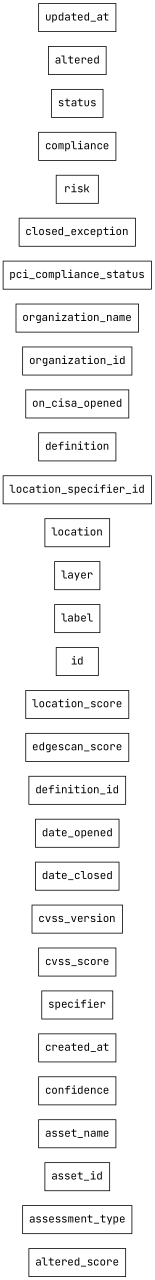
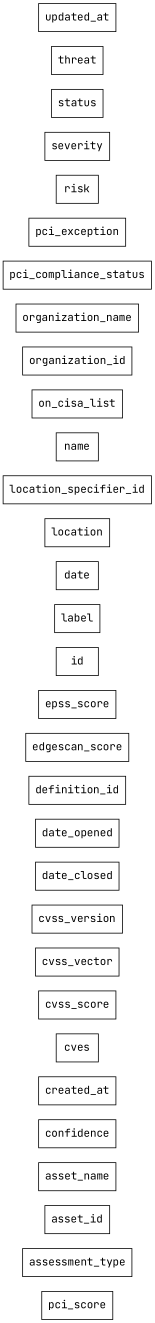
node "altered": label "altered" -> "threat"
node "compliance": label "compliance" -> "severity"
node "closed_exception": label "closed_exception" -> "pci_exception"
node "on_cisa_opened": label "on_cisa_opened" -> "on_cisa_list"
node "definition": label "definition" -> "name"
node "layer": label "layer" -> "date"
node "location_score": label "location_score" -> "epss_score"
node "cvss_vector": added
node "specifier": label "specifier" -> "cves"
node "altered_score": label "altered_score" -> "pci_score"
